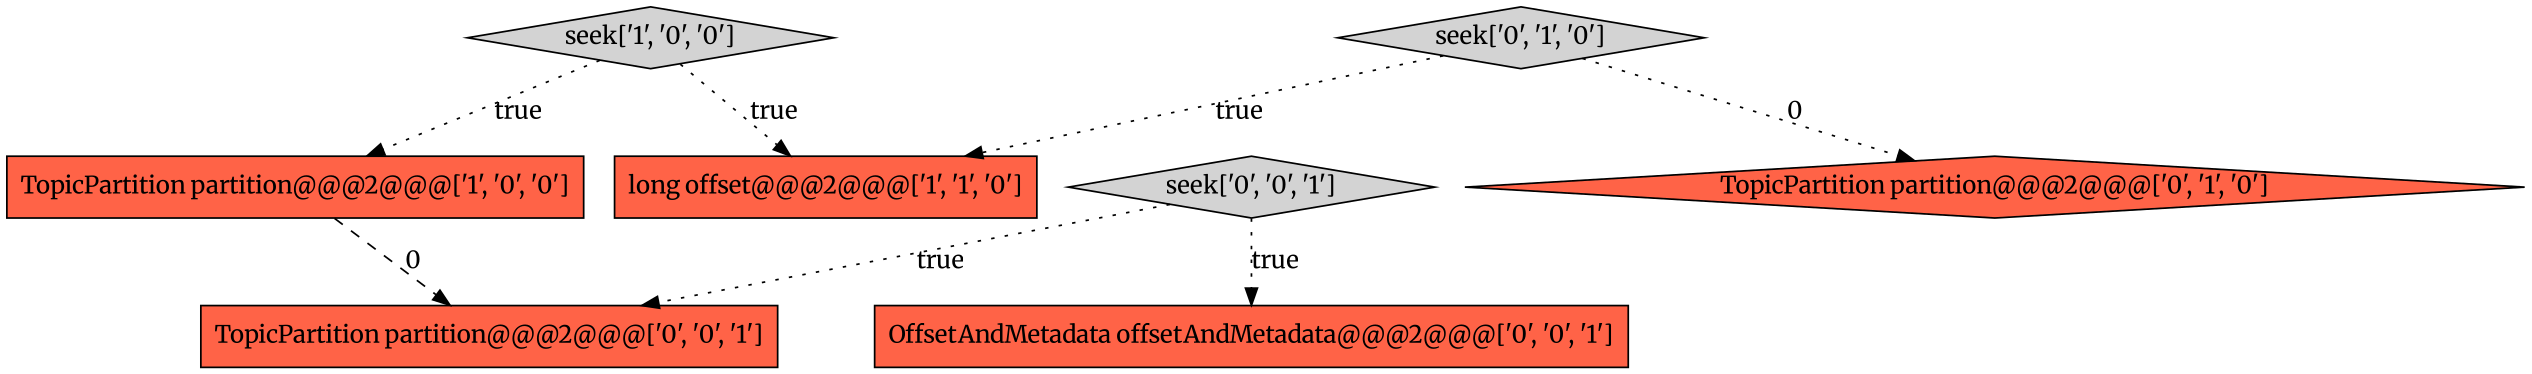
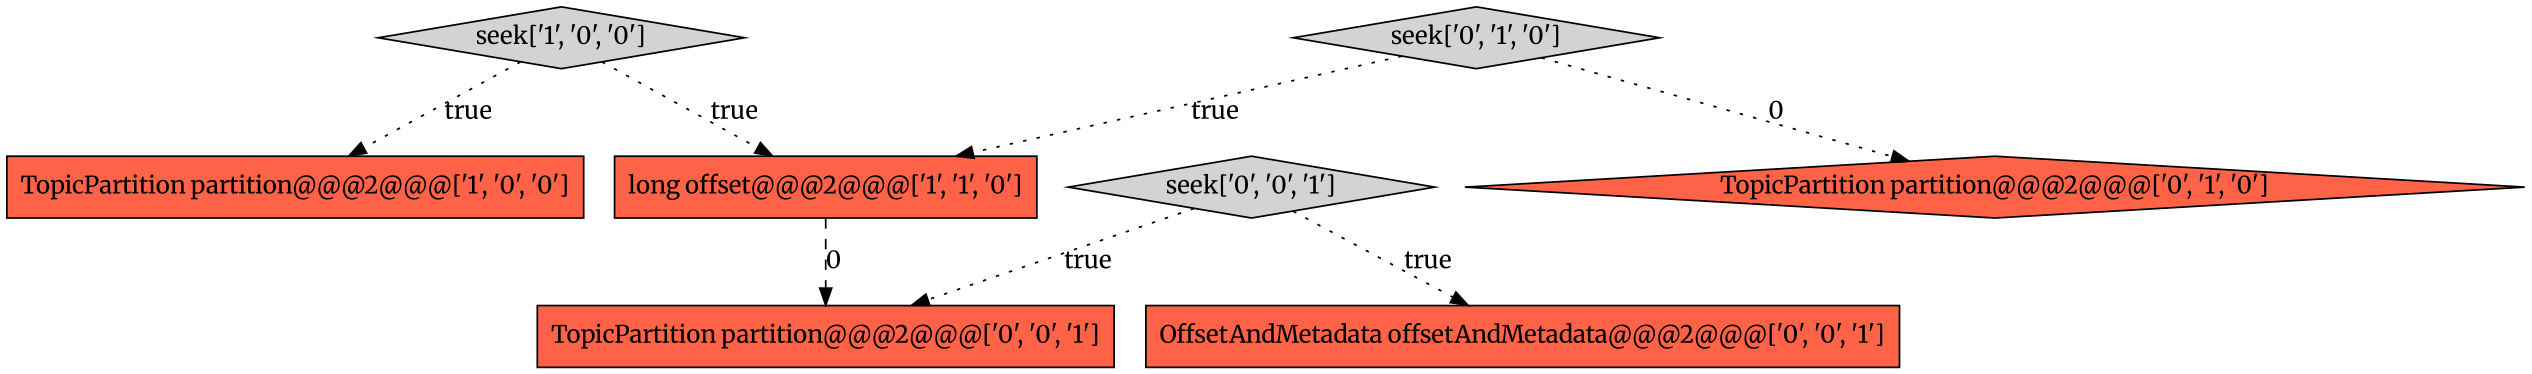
edge "TopicPartition partition@@@2@@@['1', '0', '0']" -> "TopicPartition partition@@@2@@@['0', '0', '1']": now "long offset@@@2@@@['1', '1', '0']" -> "TopicPartition partition@@@2@@@['0', '0', '1']"
